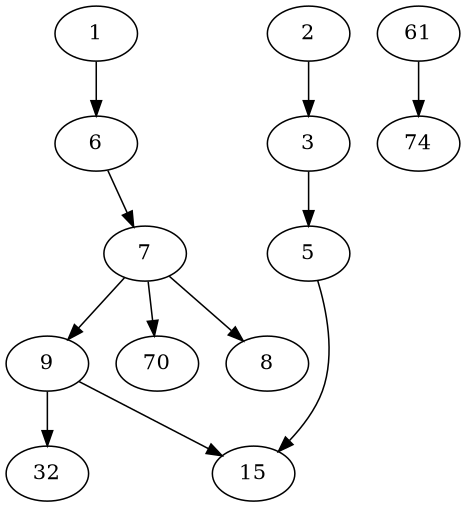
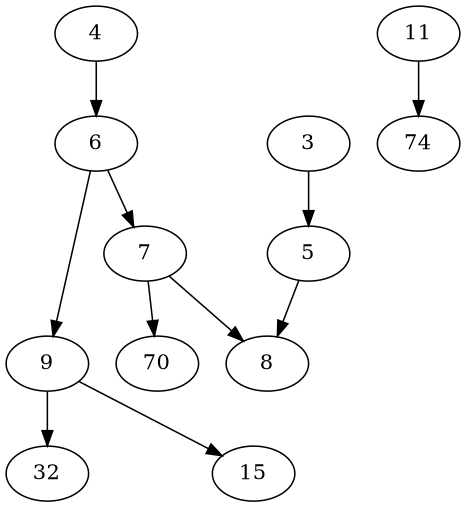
node "1": label "1" -> "4"
node "2": removed
node "61": label "61" -> "11"
edge "7" -> "9": now "6" -> "9"
edge "5" -> "15": now "5" -> "8"
